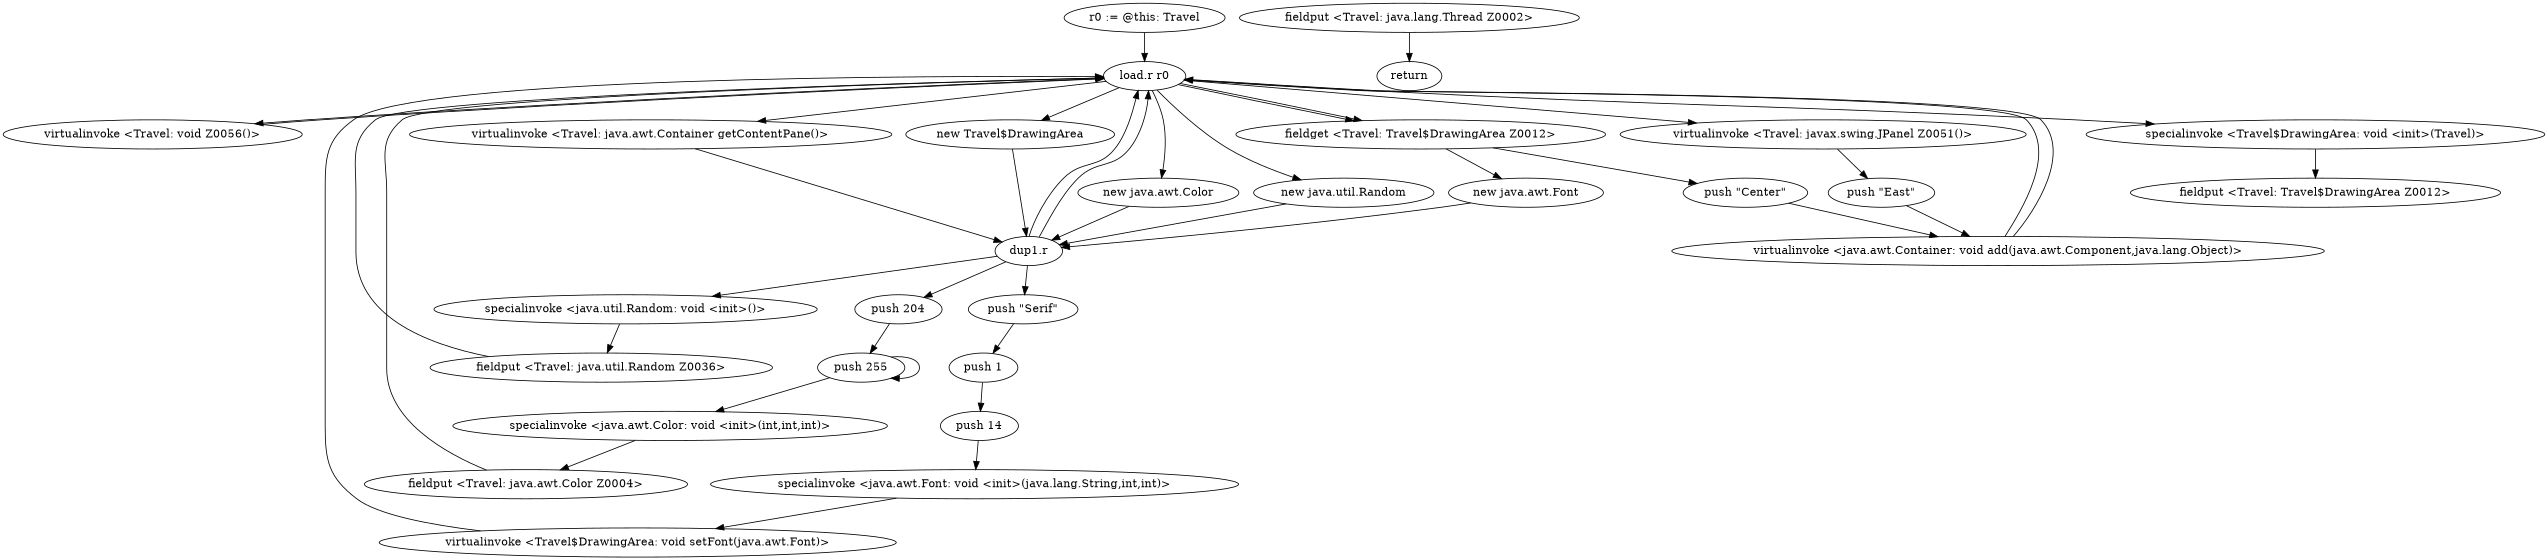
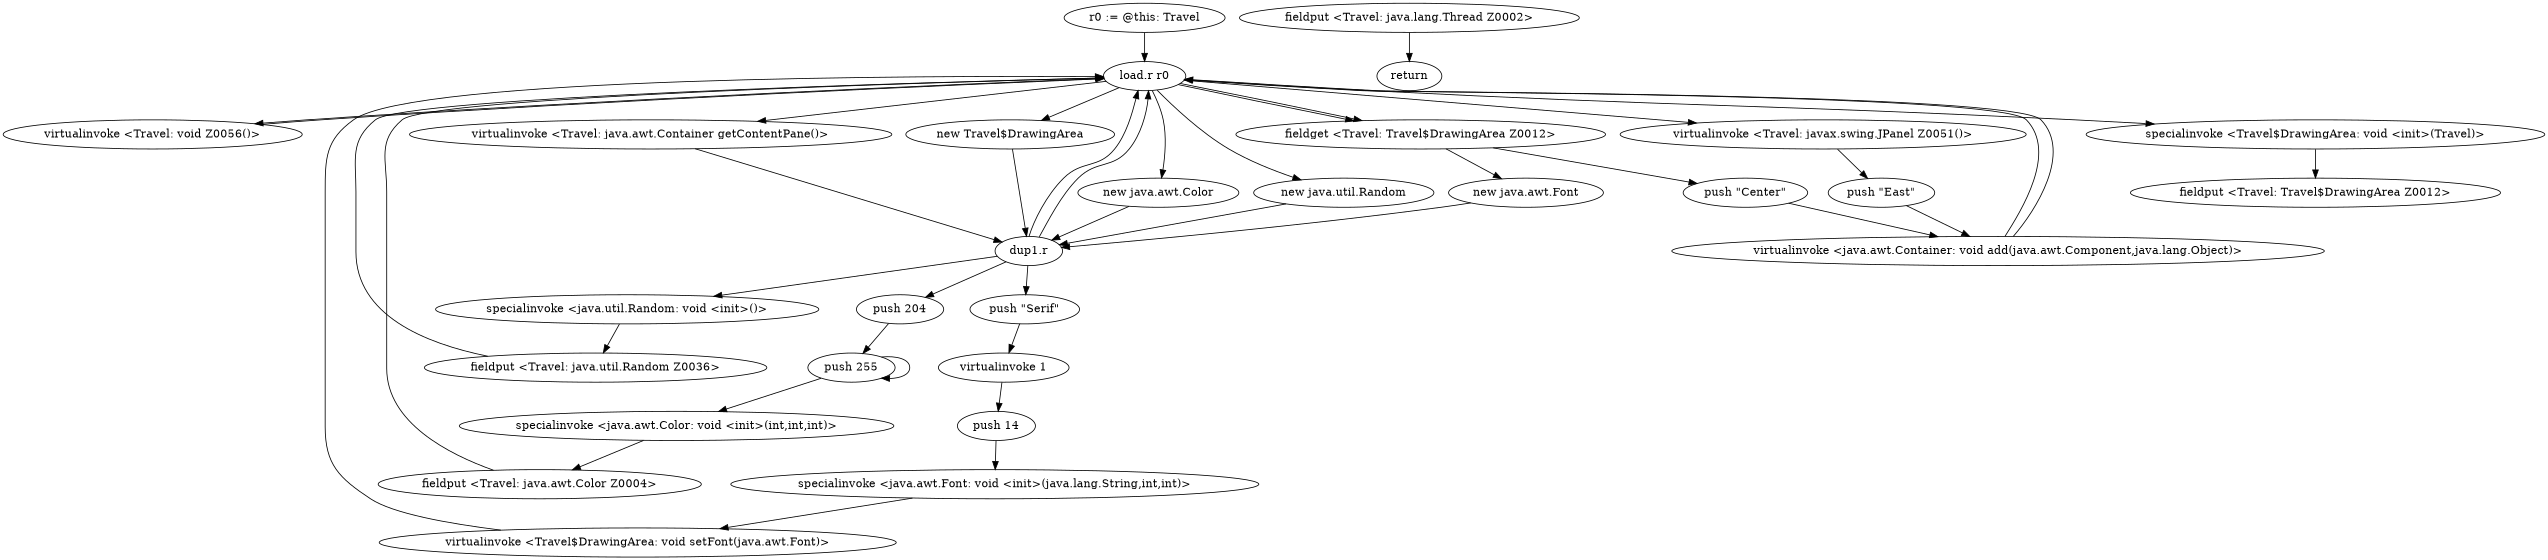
node "push 1": label "push 1" -> "virtualinvoke 1"
